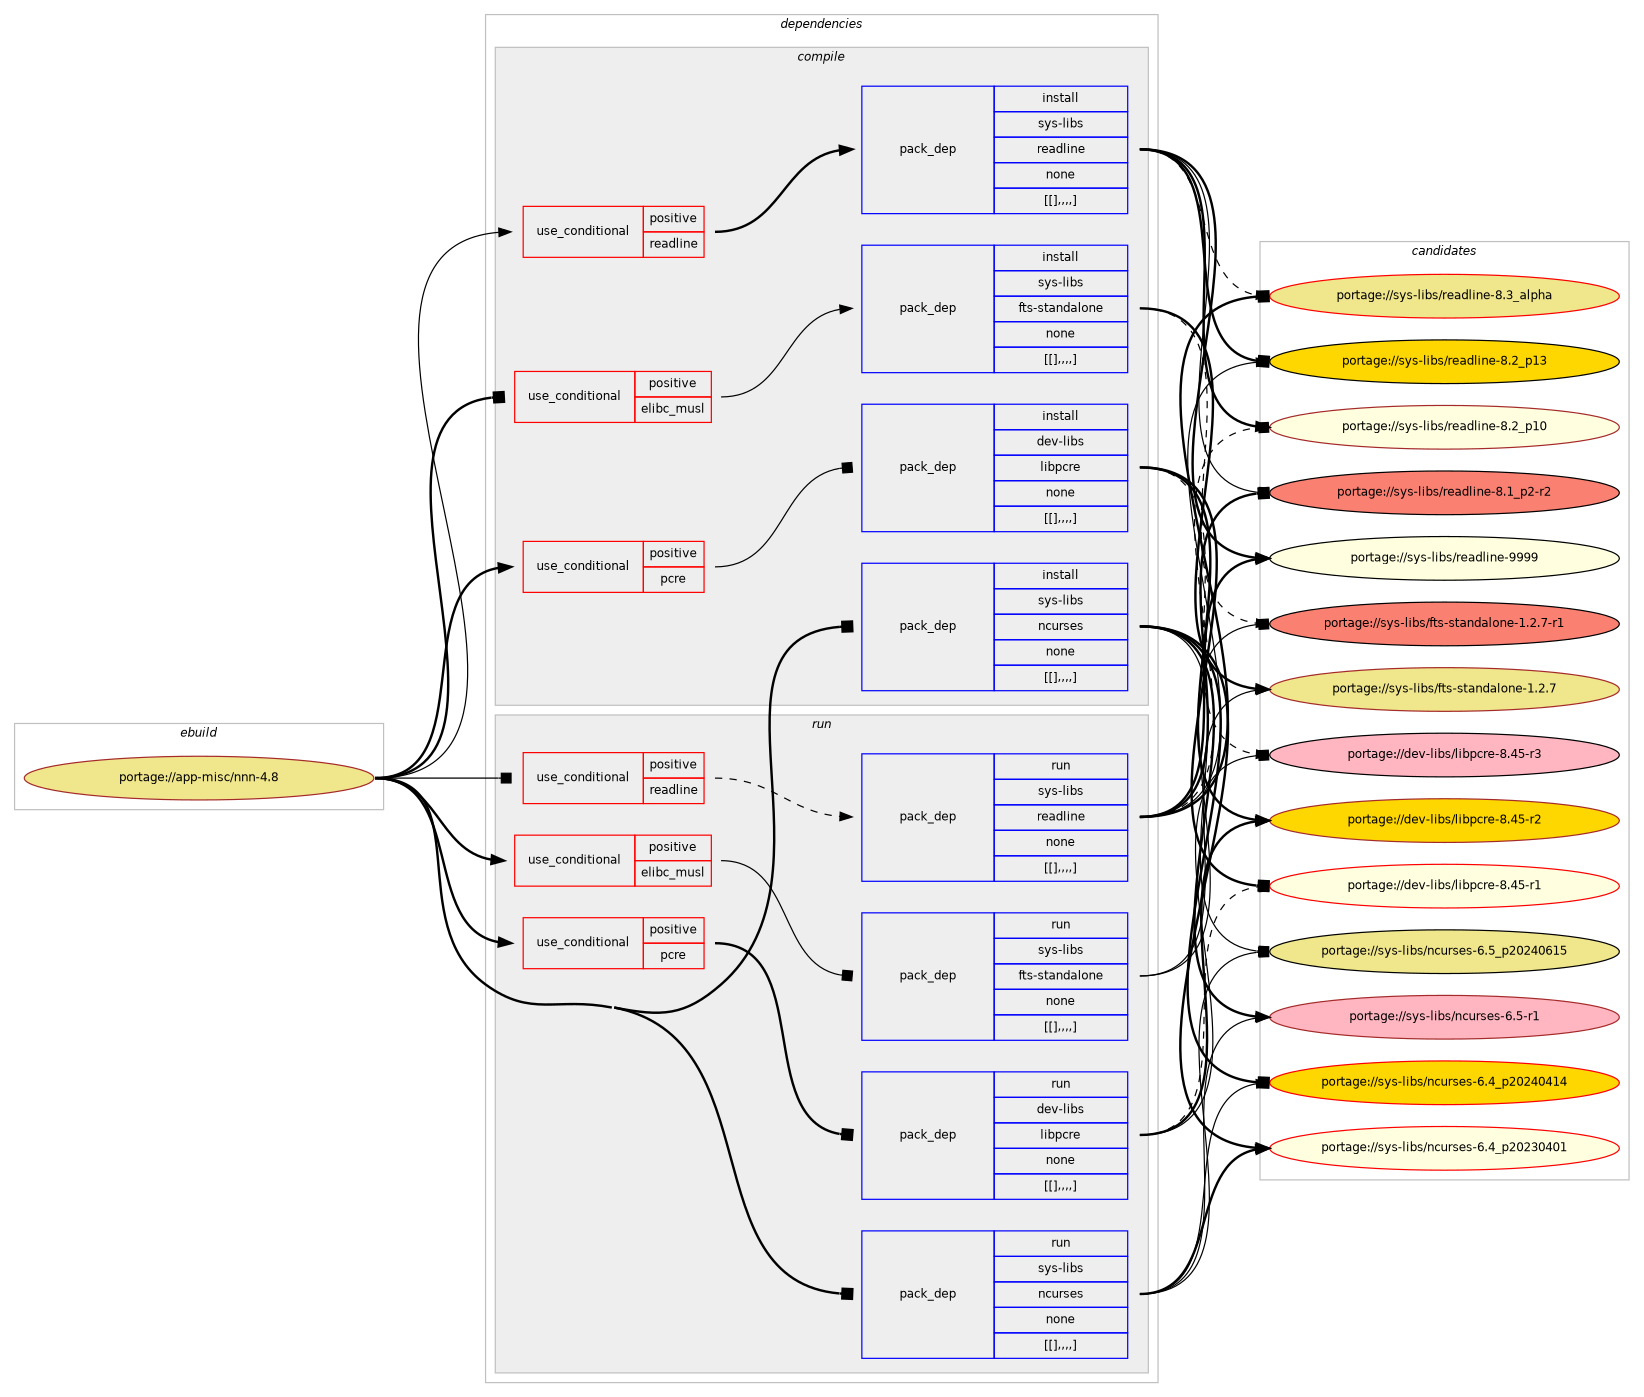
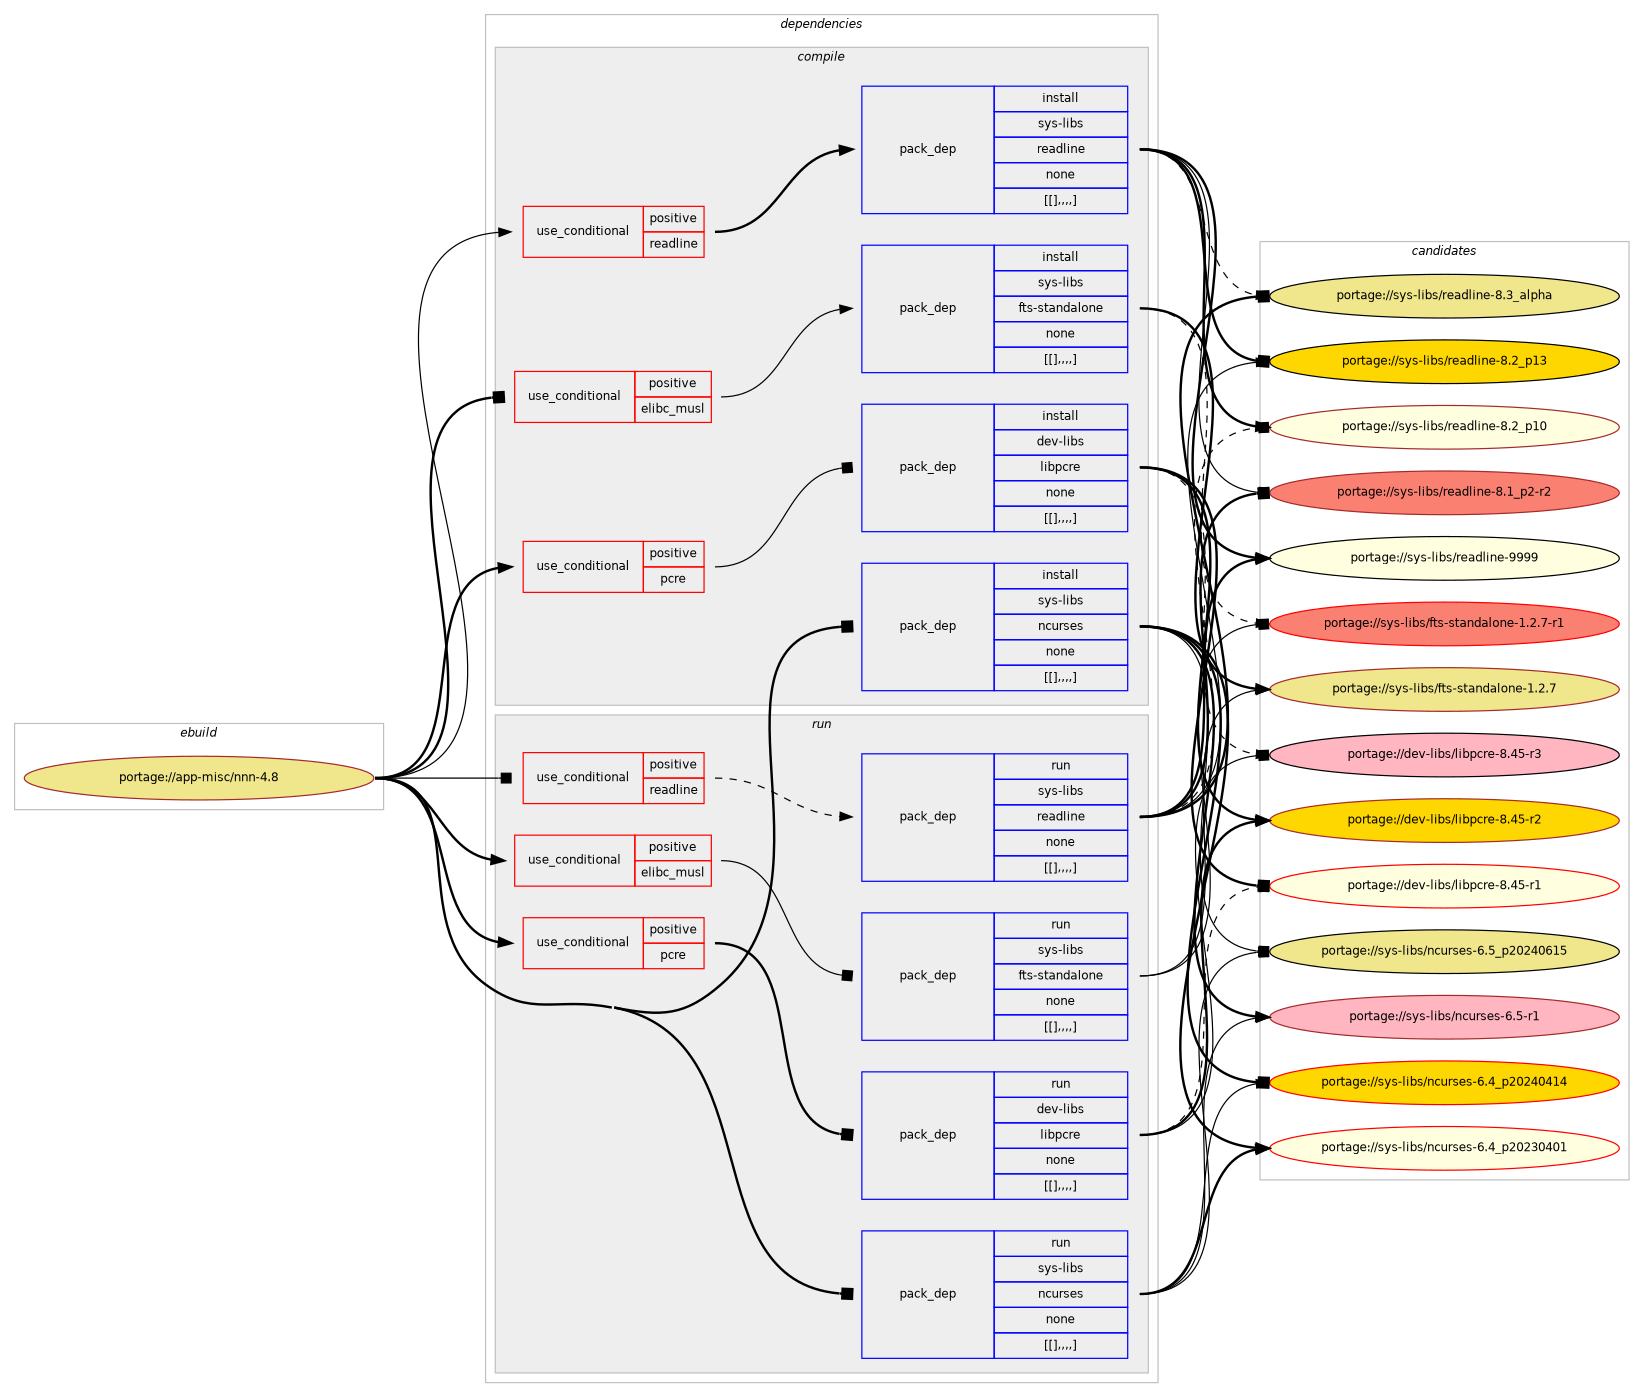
node "portage://sys-libs/readline-8.3_alpha": color red -> black
node "portage://sys-libs/readline-8.1_p2-r2": color black -> brown
node "portage://sys-libs/fts-standalone-1.2.7-r1": color black -> red
